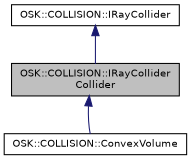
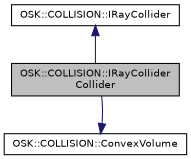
edge "OSK::COLLISION::ConvexVolume" -> "OSK::COLLISION::IRayCollider Collider": reversed
